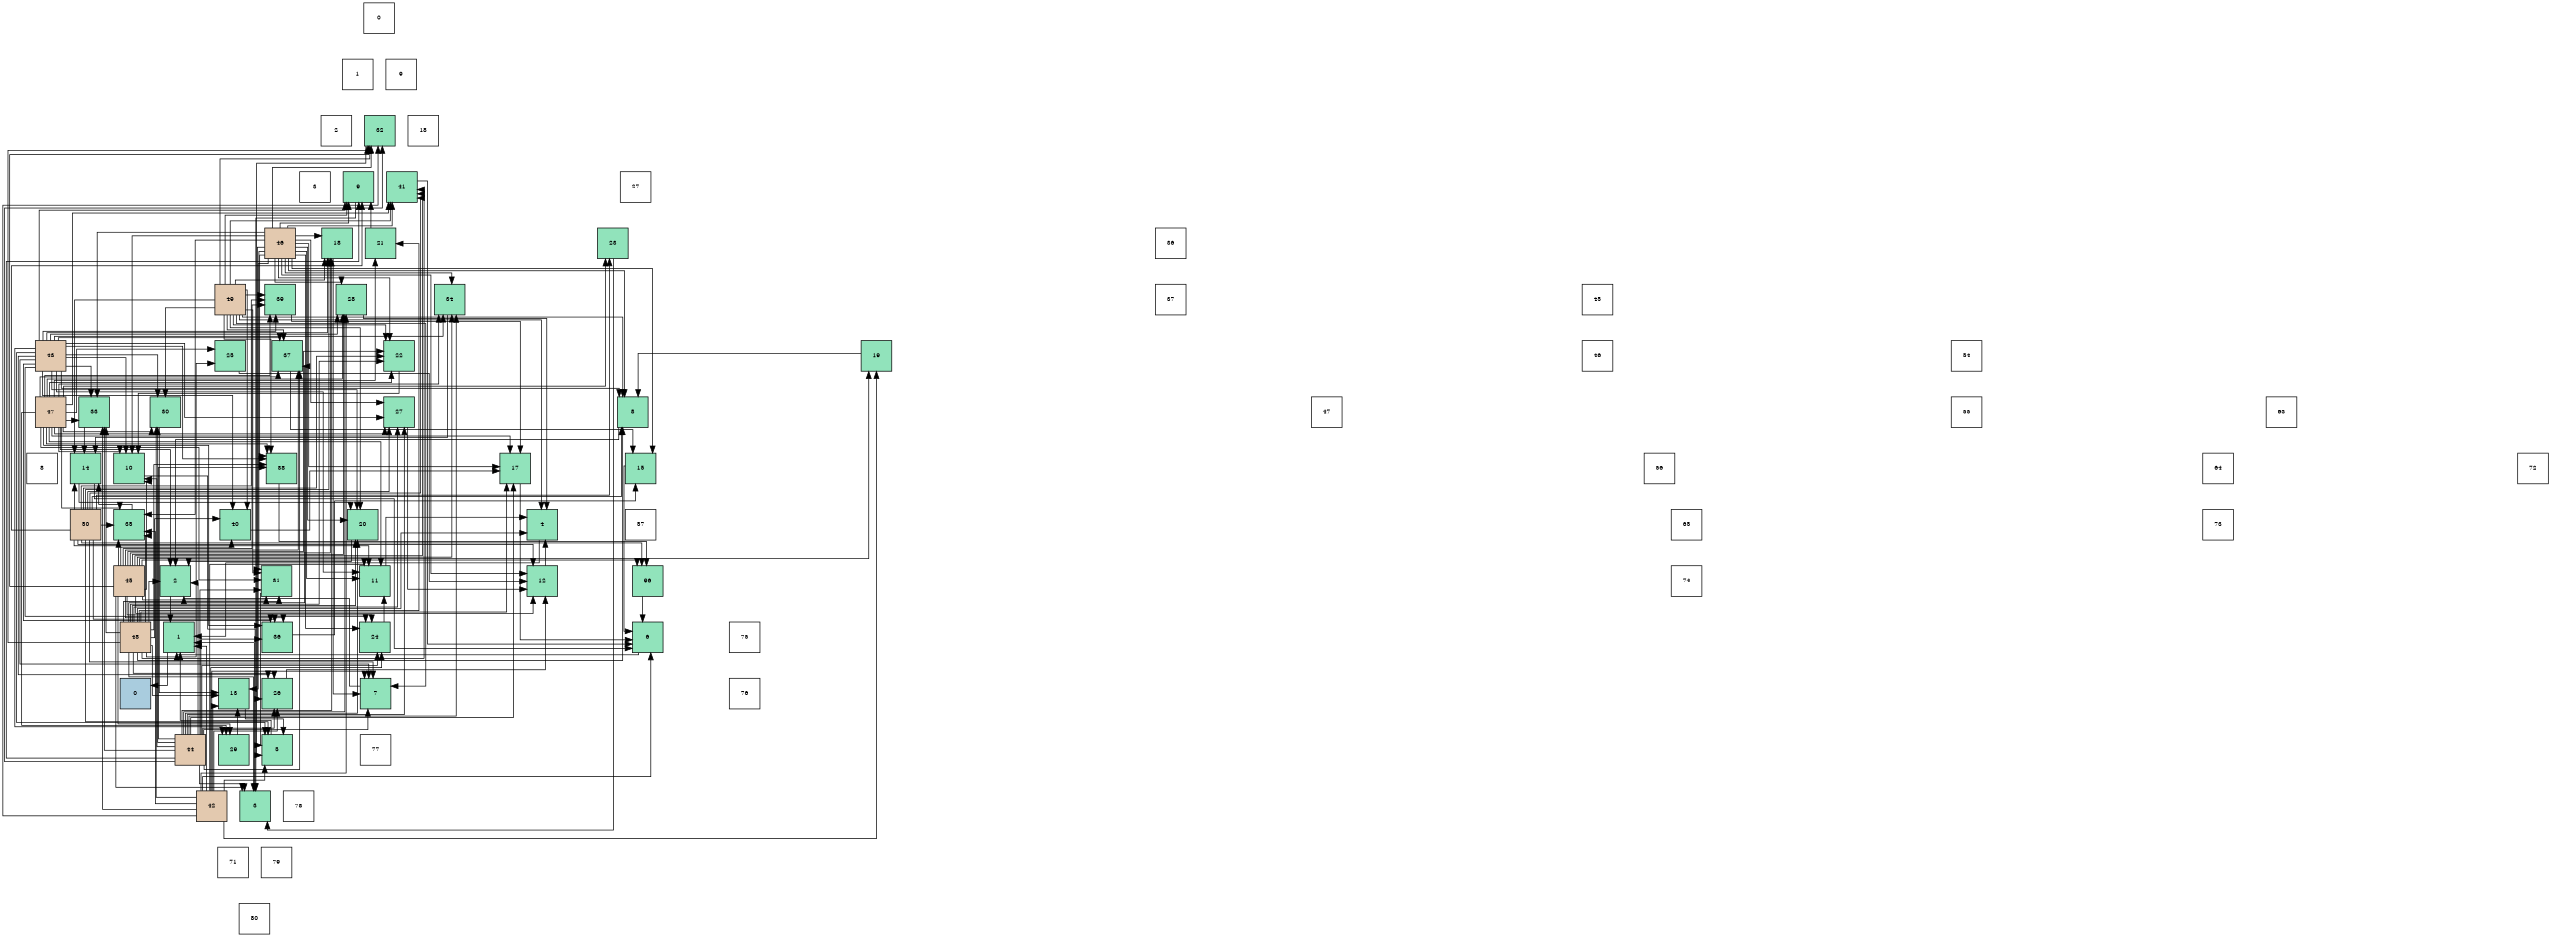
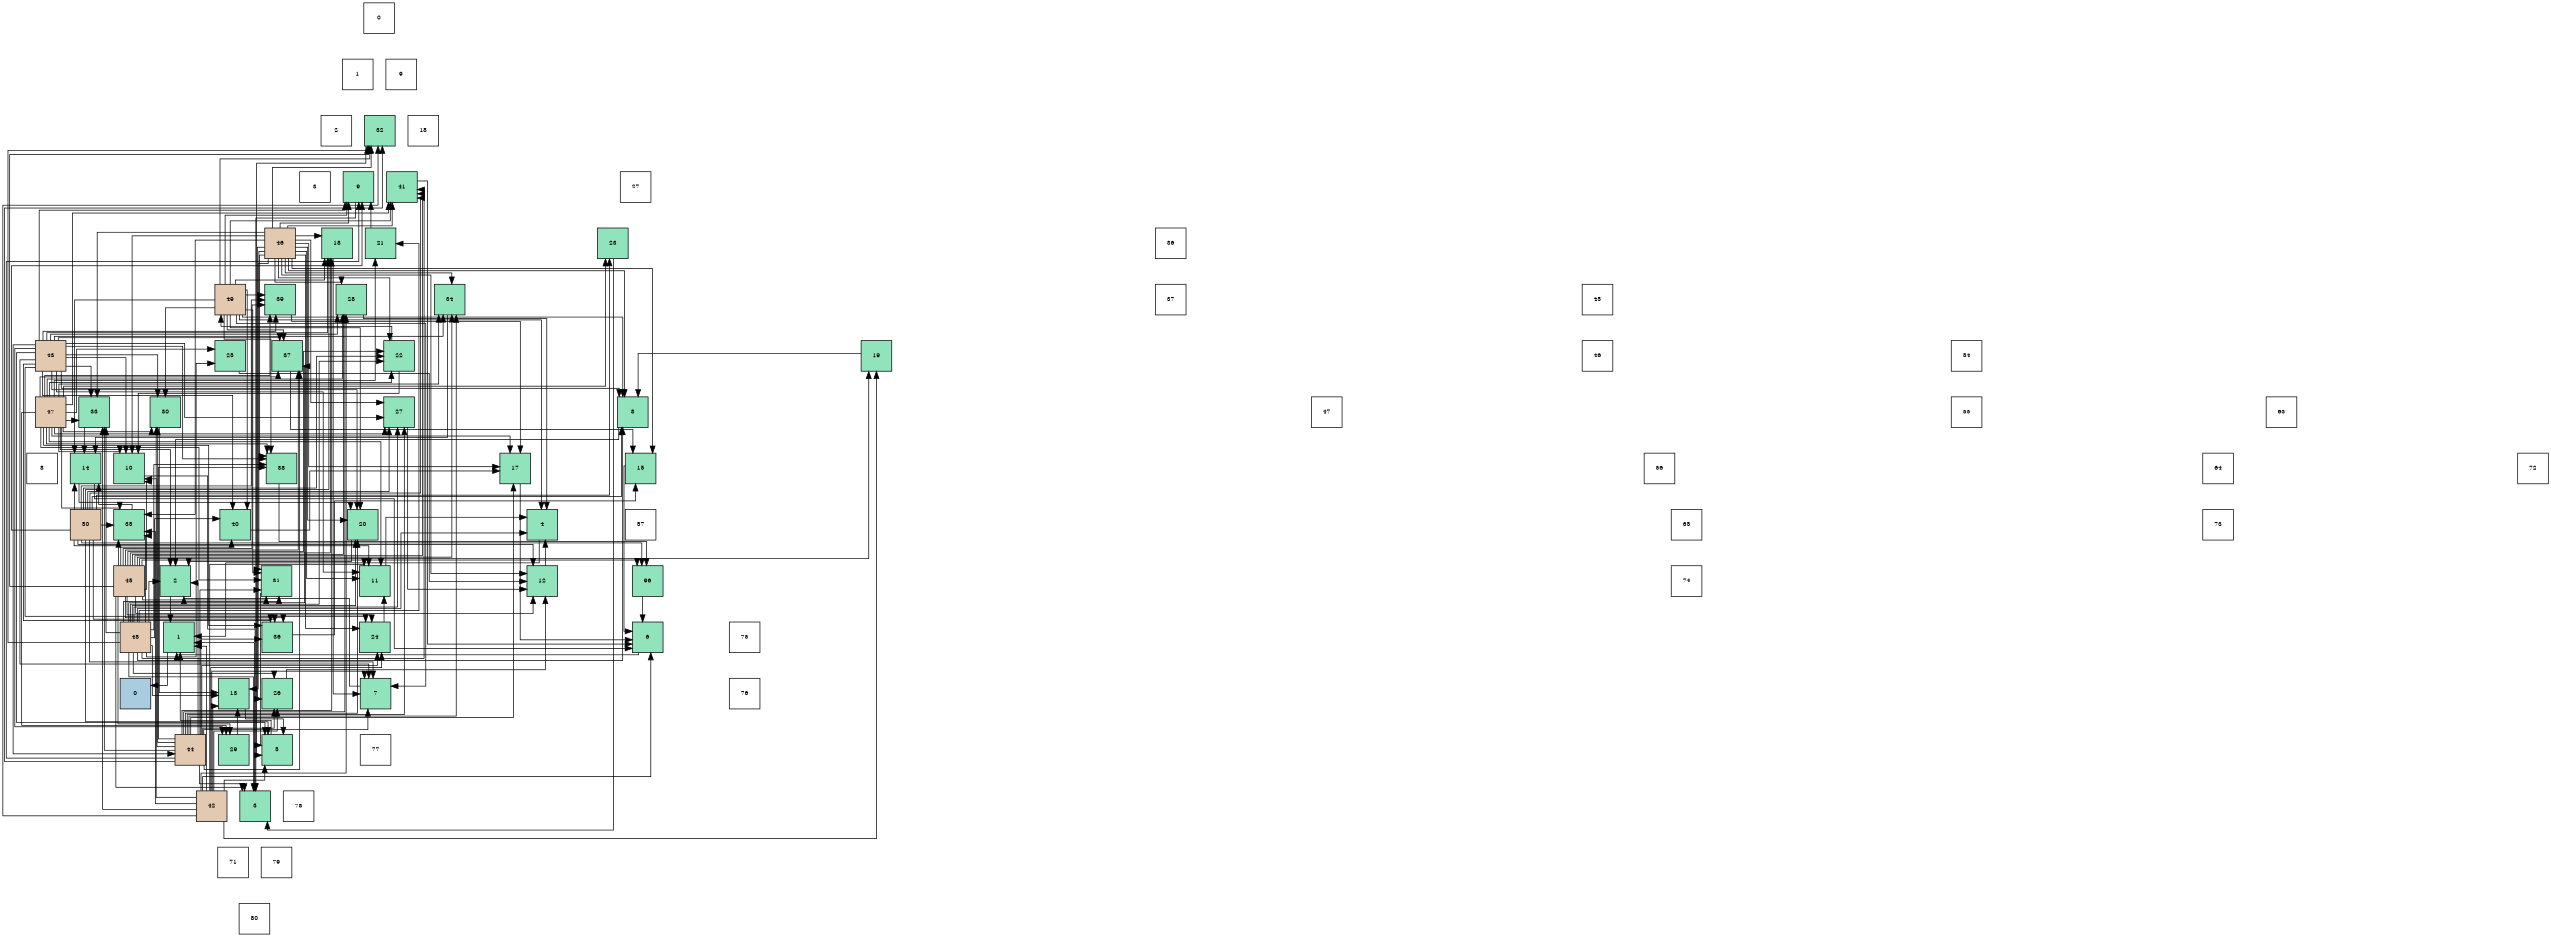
edge "49" -> "22": reversed
edge "48" -> "17": removed
edge "43" -> "26": now "43" -> "44"
